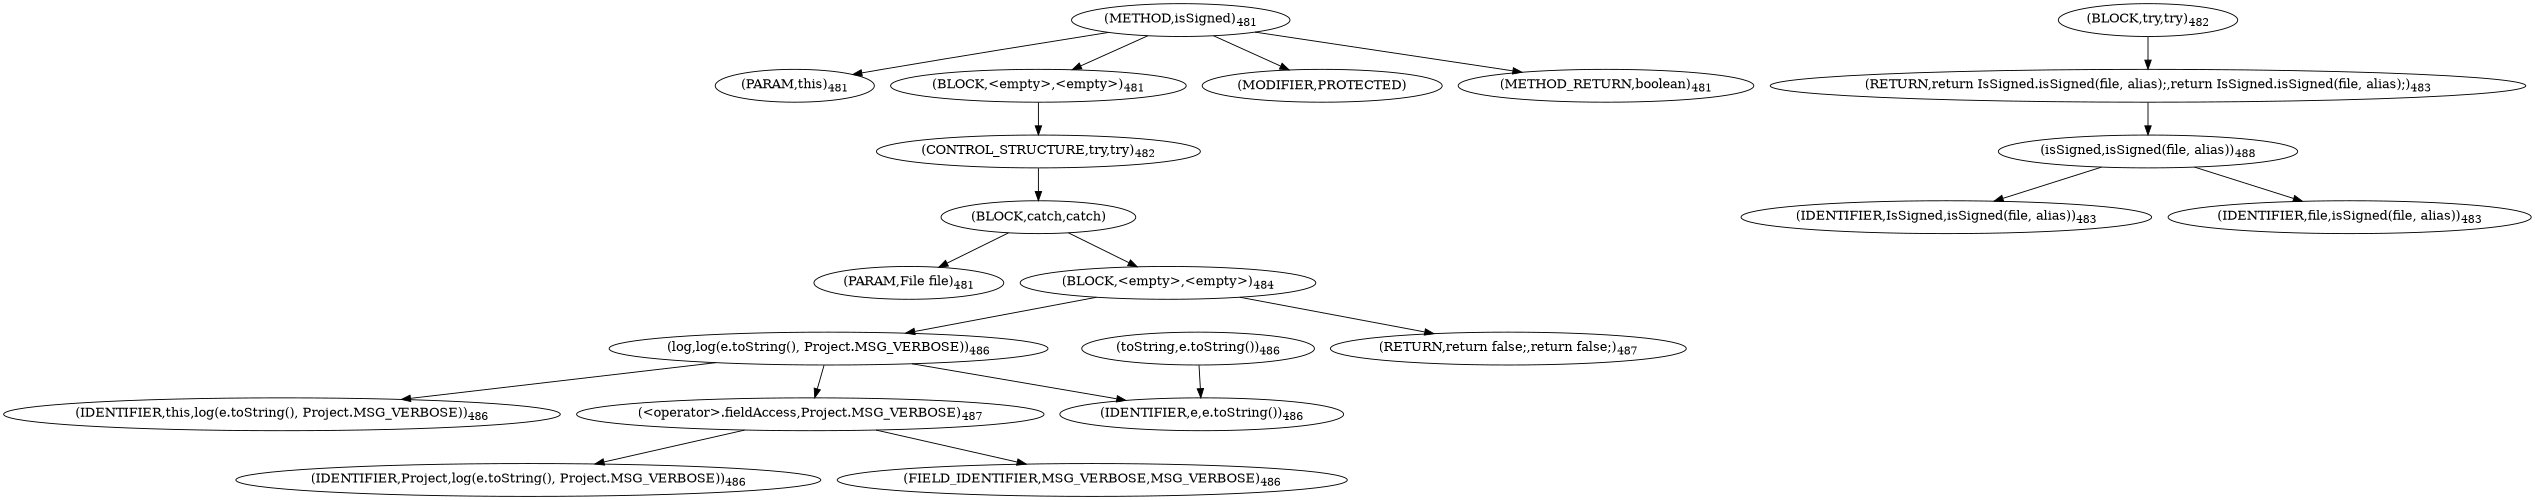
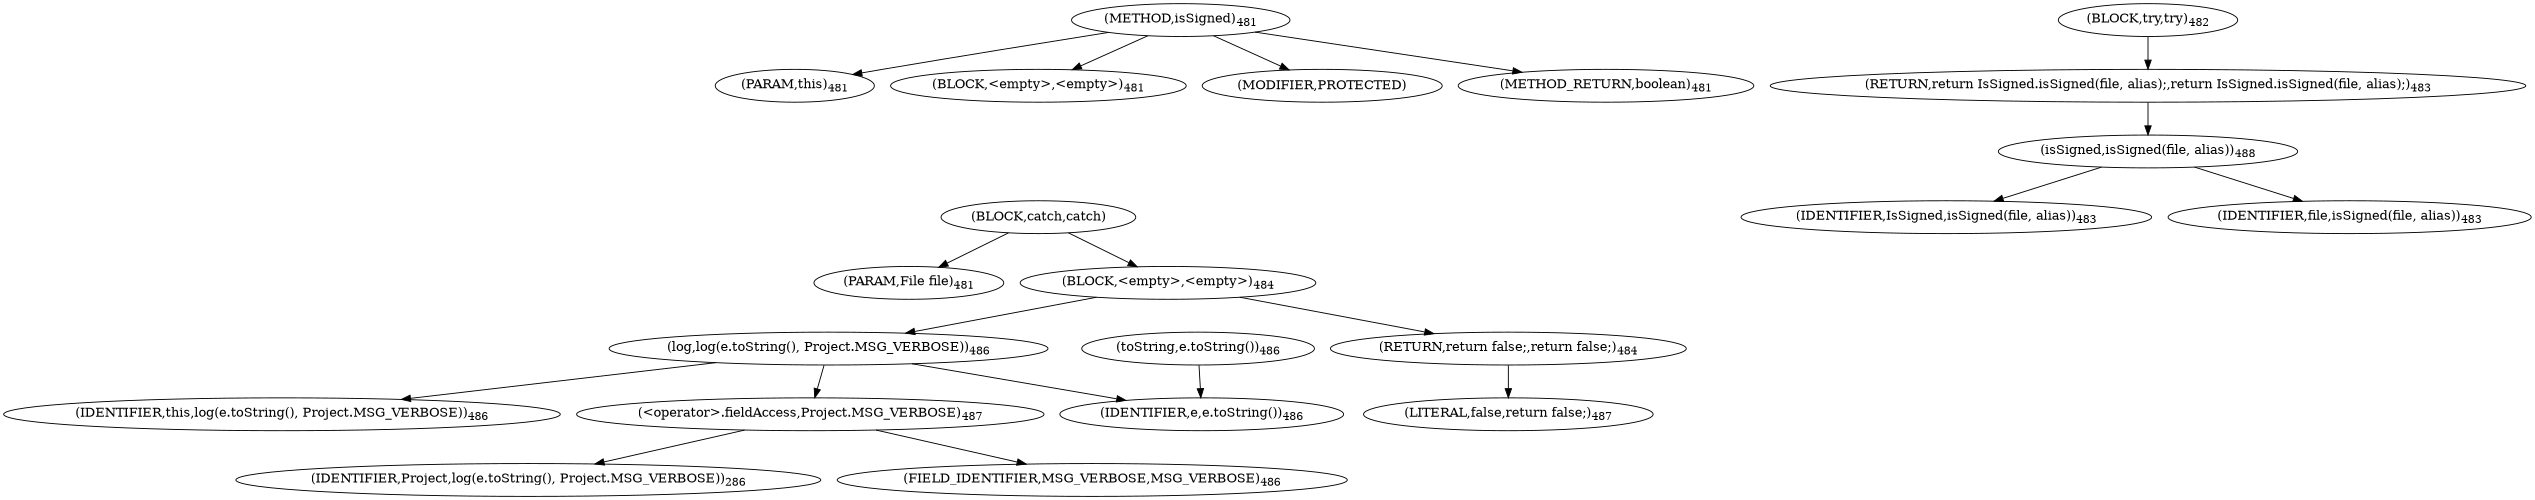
node "(CONTROL_STRUCTURE,try,try)": removed
node "(RETURN,return false;,return false;)": text "487" -> "484"
node "(LITERAL,false,return false;)": added
node "(IDENTIFIER,Project,log(e.toString(), Project.MSG_VERBOSE))": text "486" -> "286"
